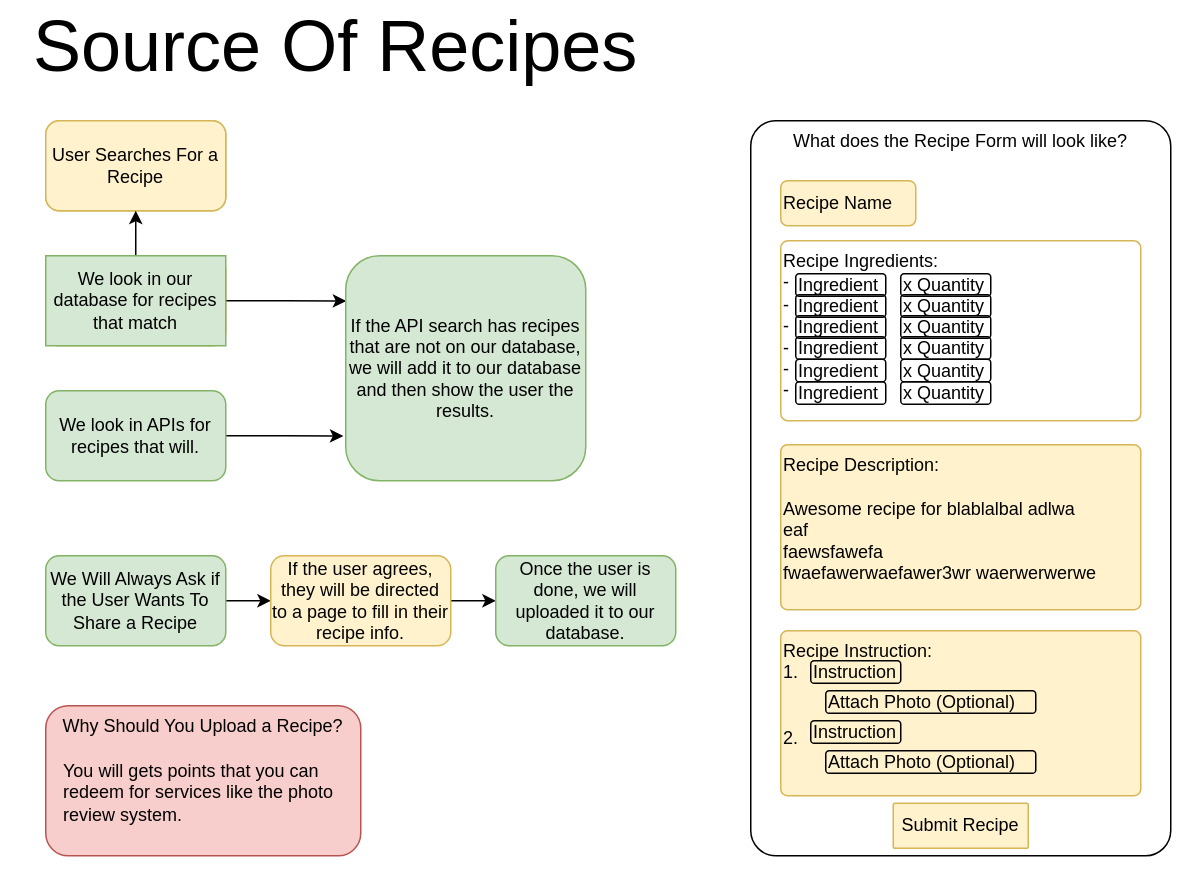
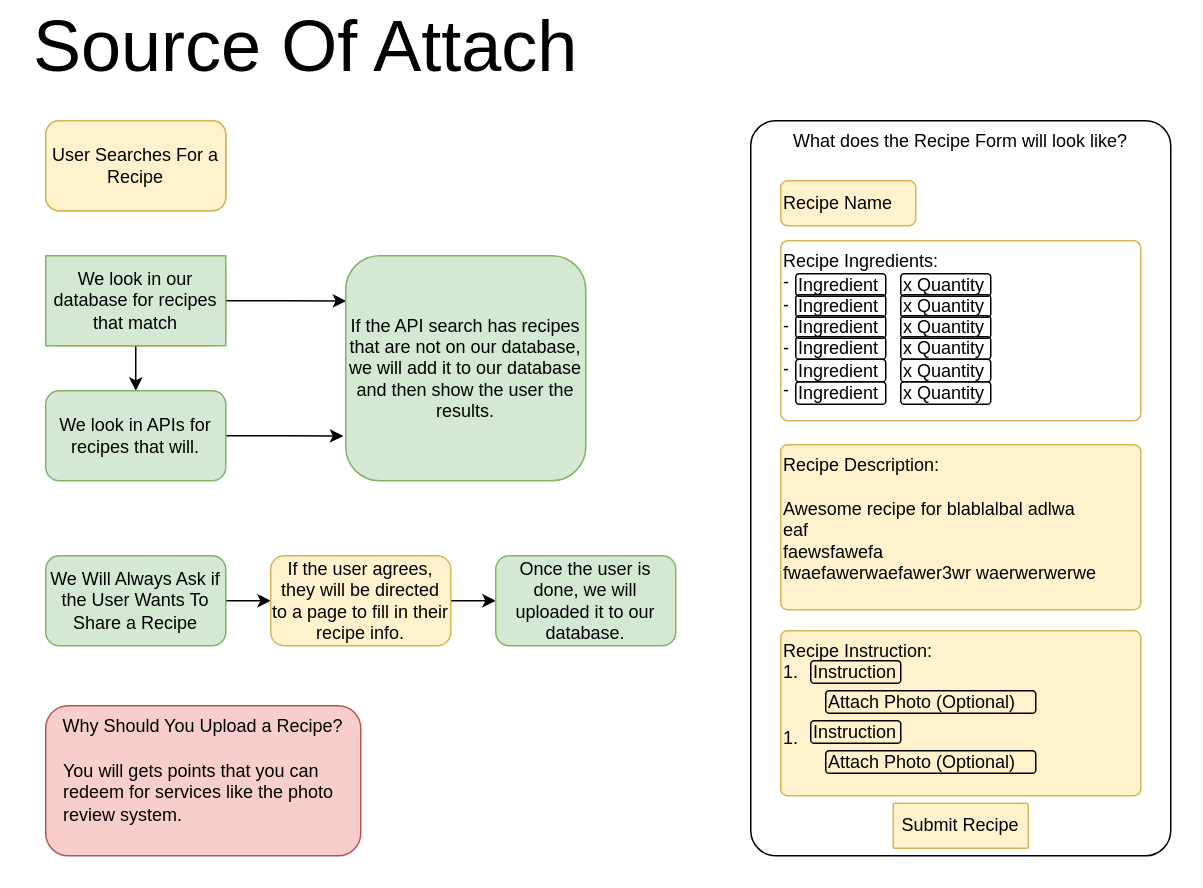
node "Source Of Recipes": label "Source Of Recipes" -> "Source Of Attach"
edge "We look in our database for recipes that match" -> "User Searches For a Recipe": now "We look in our database for recipes that match" -> "We look in APIs for recipes that will."
node "Recipe Instruction: 1. 2.": label "Recipe Instruction: 1. 2." -> "Recipe Instruction: 1. 1."
